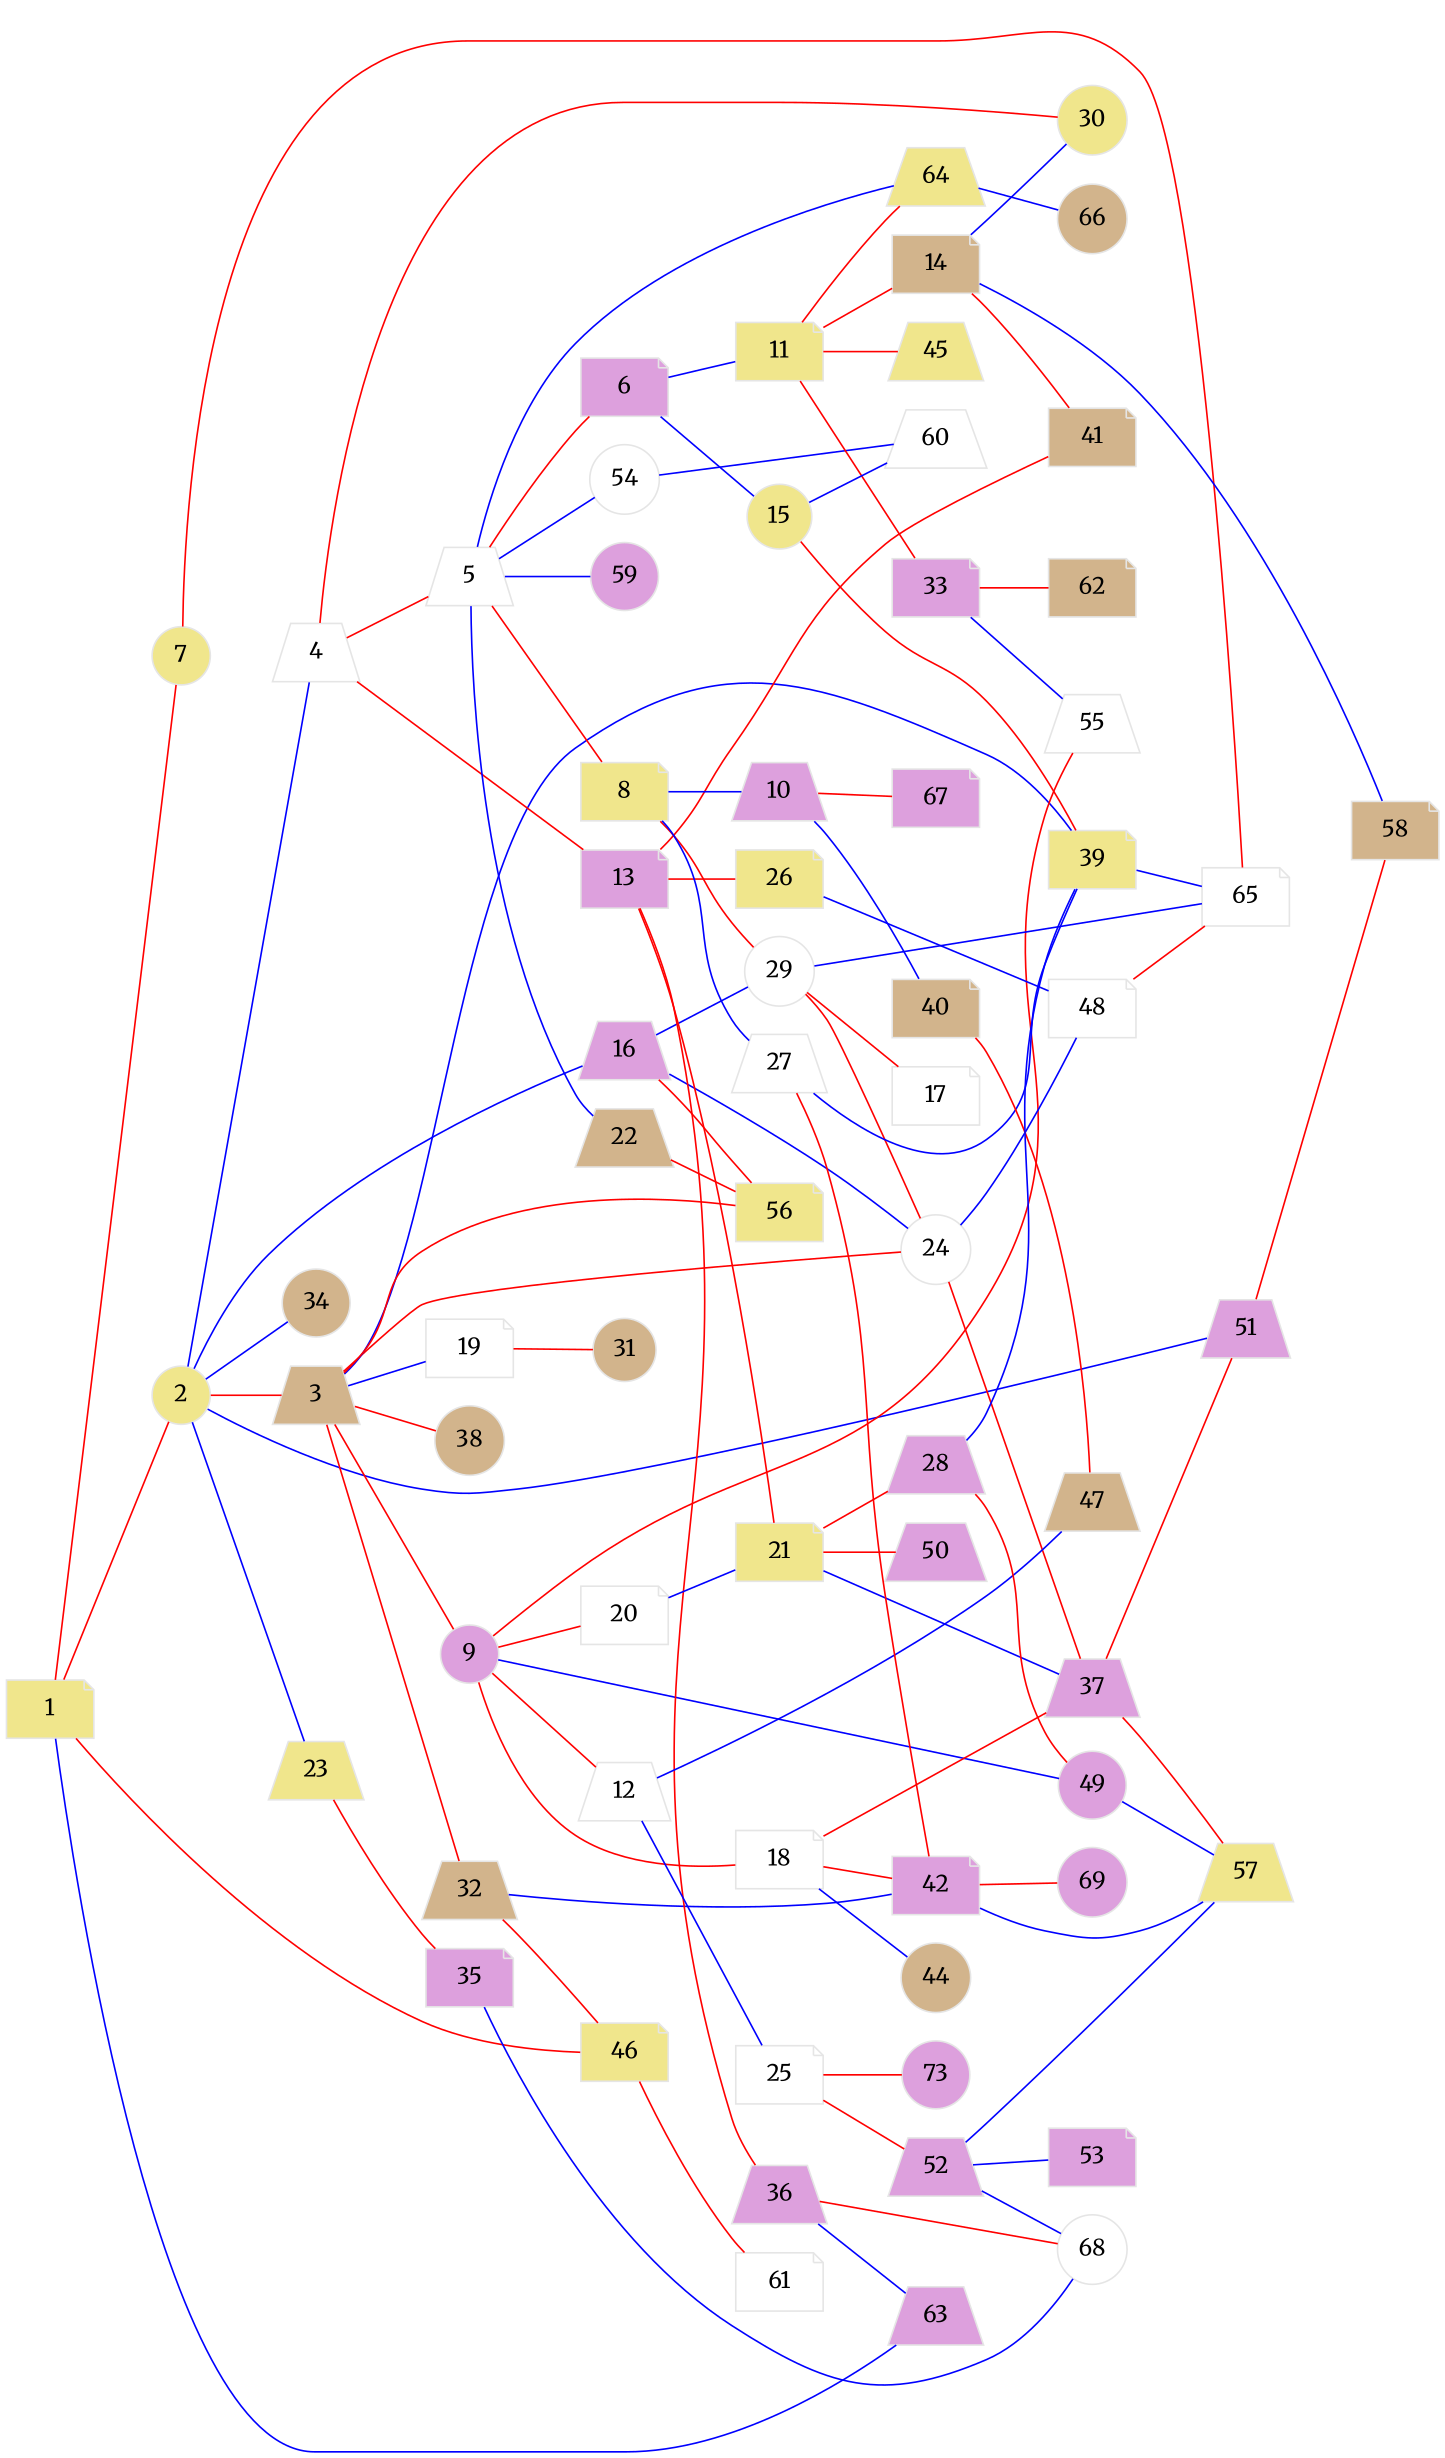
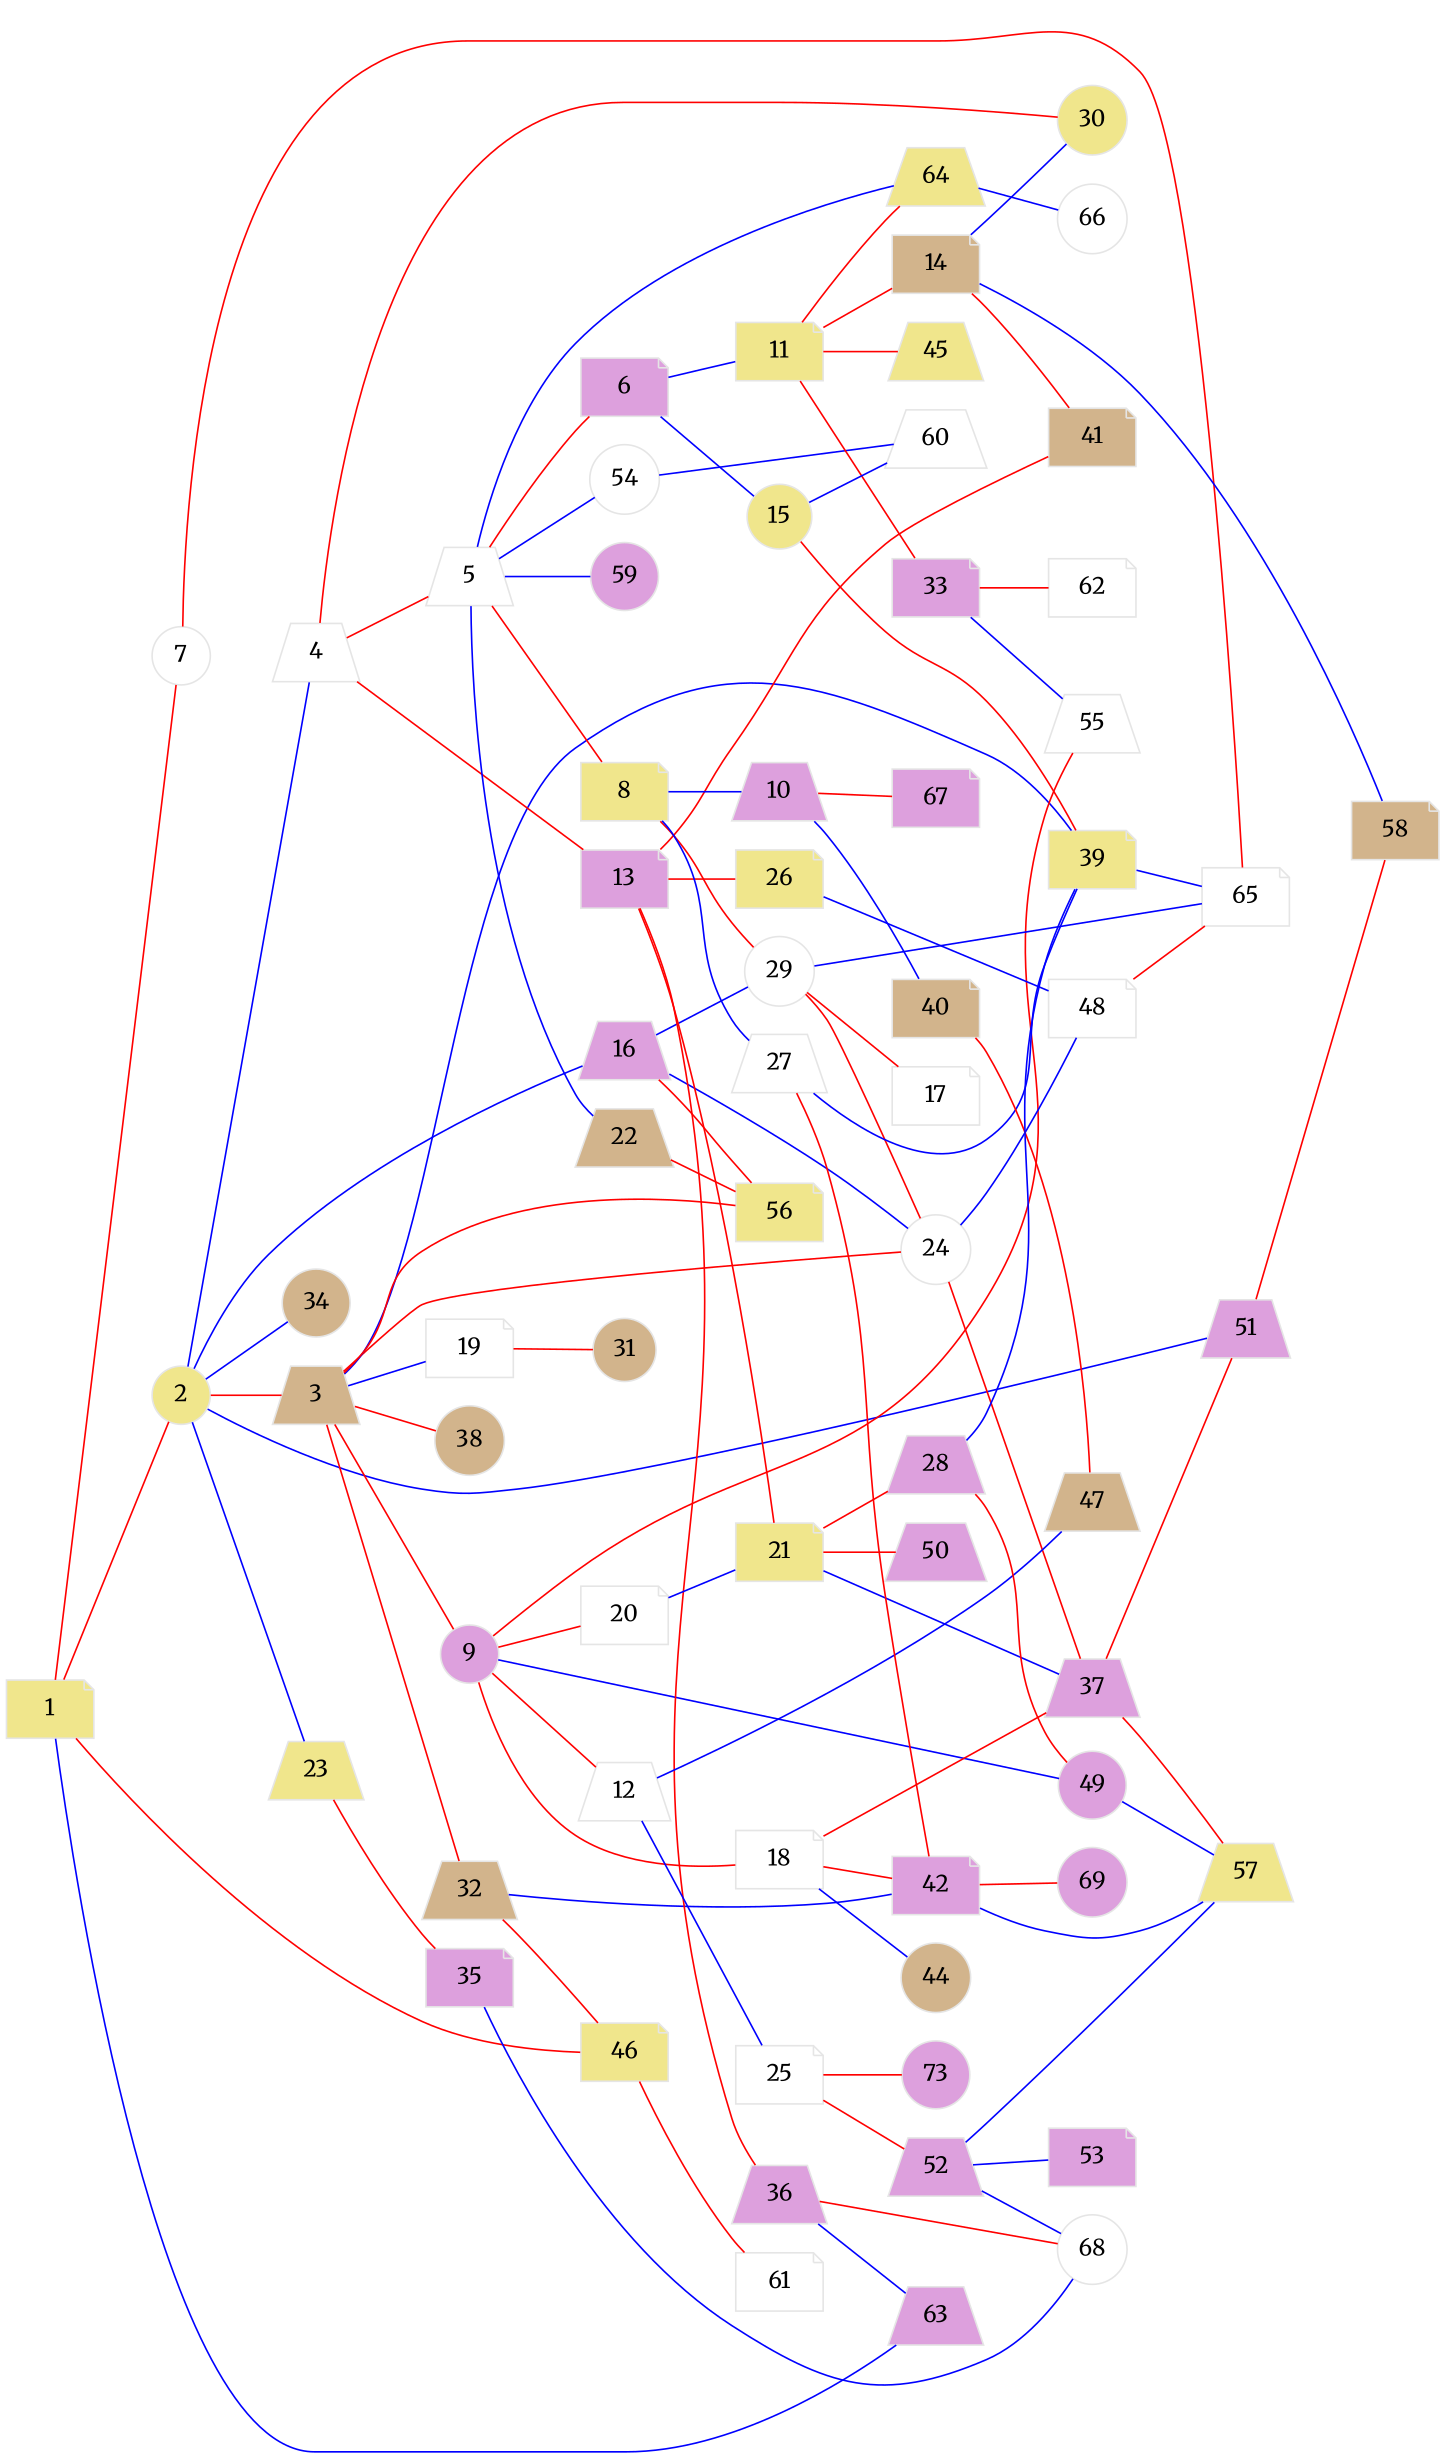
node "66": fillcolor tan -> white
node "62": fillcolor tan -> white
node "7": fillcolor khaki -> white
